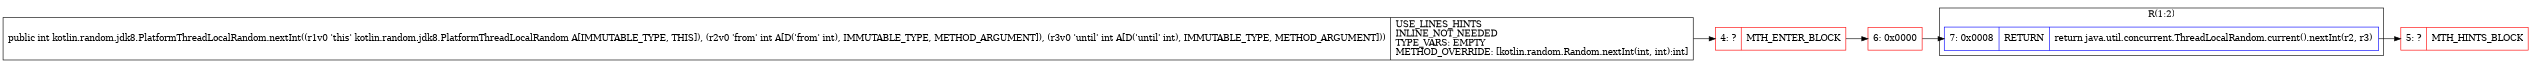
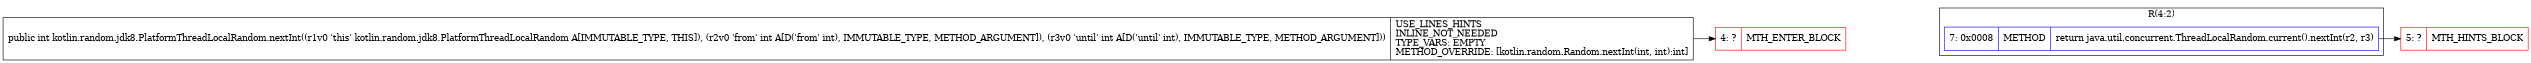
cluster "R(1:2)": label "R(1:2)" -> "R(4:2)"
node "7: 0x0008": text "RETURN" -> "METHOD"
node "6: 0x0000": removed
